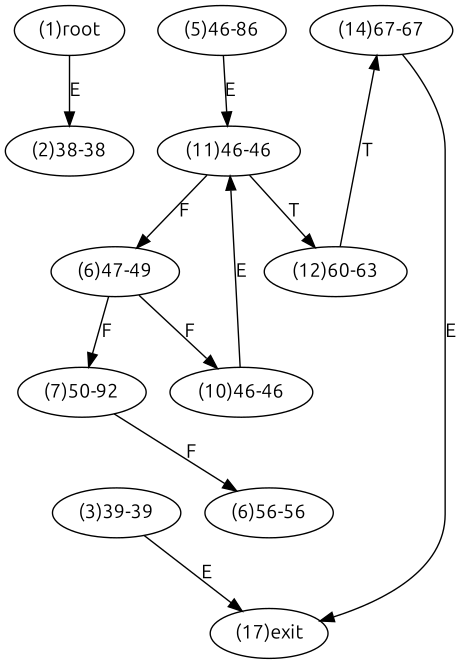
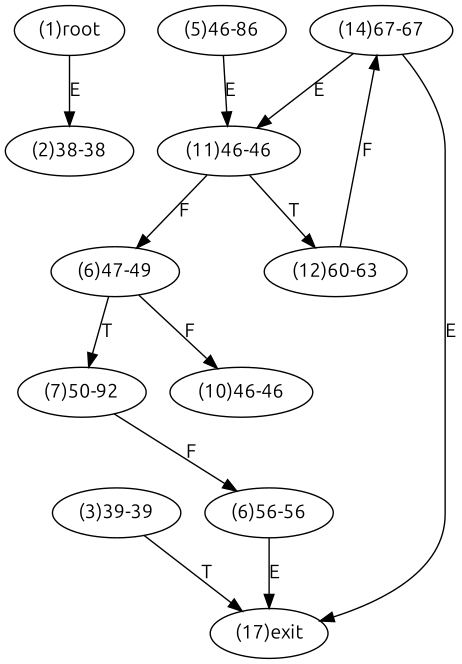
edge "(12)60-63" -> "(14)67-67": label "T" -> "F"
edge "(10)46-46" -> "(11)46-46": now "(14)67-67" -> "(11)46-46"
edge "(6)47-49" -> "(7)50-92": label "F" -> "T"
edge "(6)56-56" -> "(17)exit": added, label "E"
edge "(3)39-39" -> "(17)exit": label "E" -> "T"
